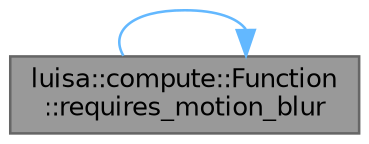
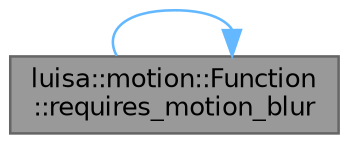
node "luisa::compute::Function ::requires_motion_blur": label "luisa::compute::Function ::requires_motion_blur" -> "luisa::motion::Function ::requires_motion_blur"
